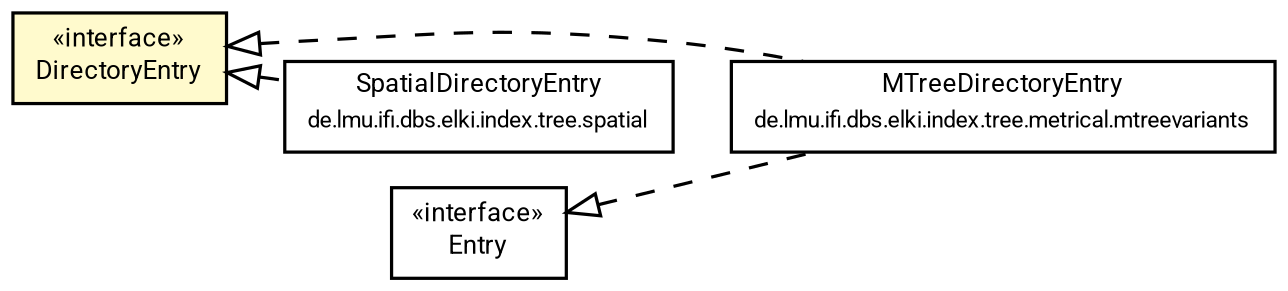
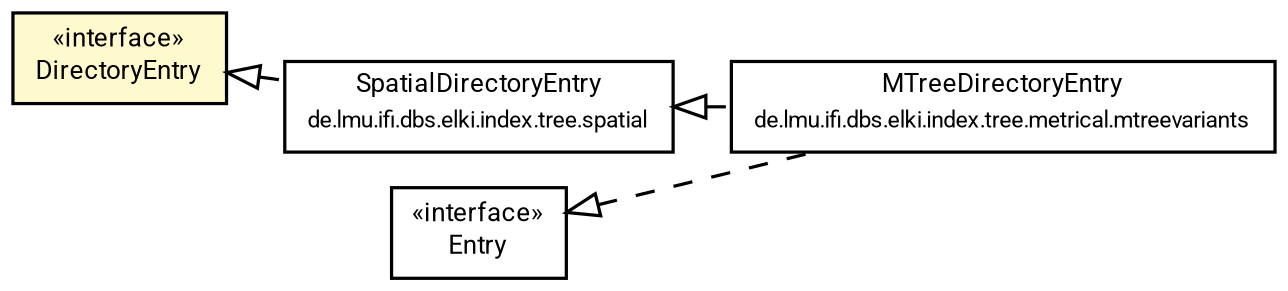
edge "MTreeDirectoryEntry" -> "DirectoryEntry": now "MTreeDirectoryEntry" -> "SpatialDirectoryEntry"
